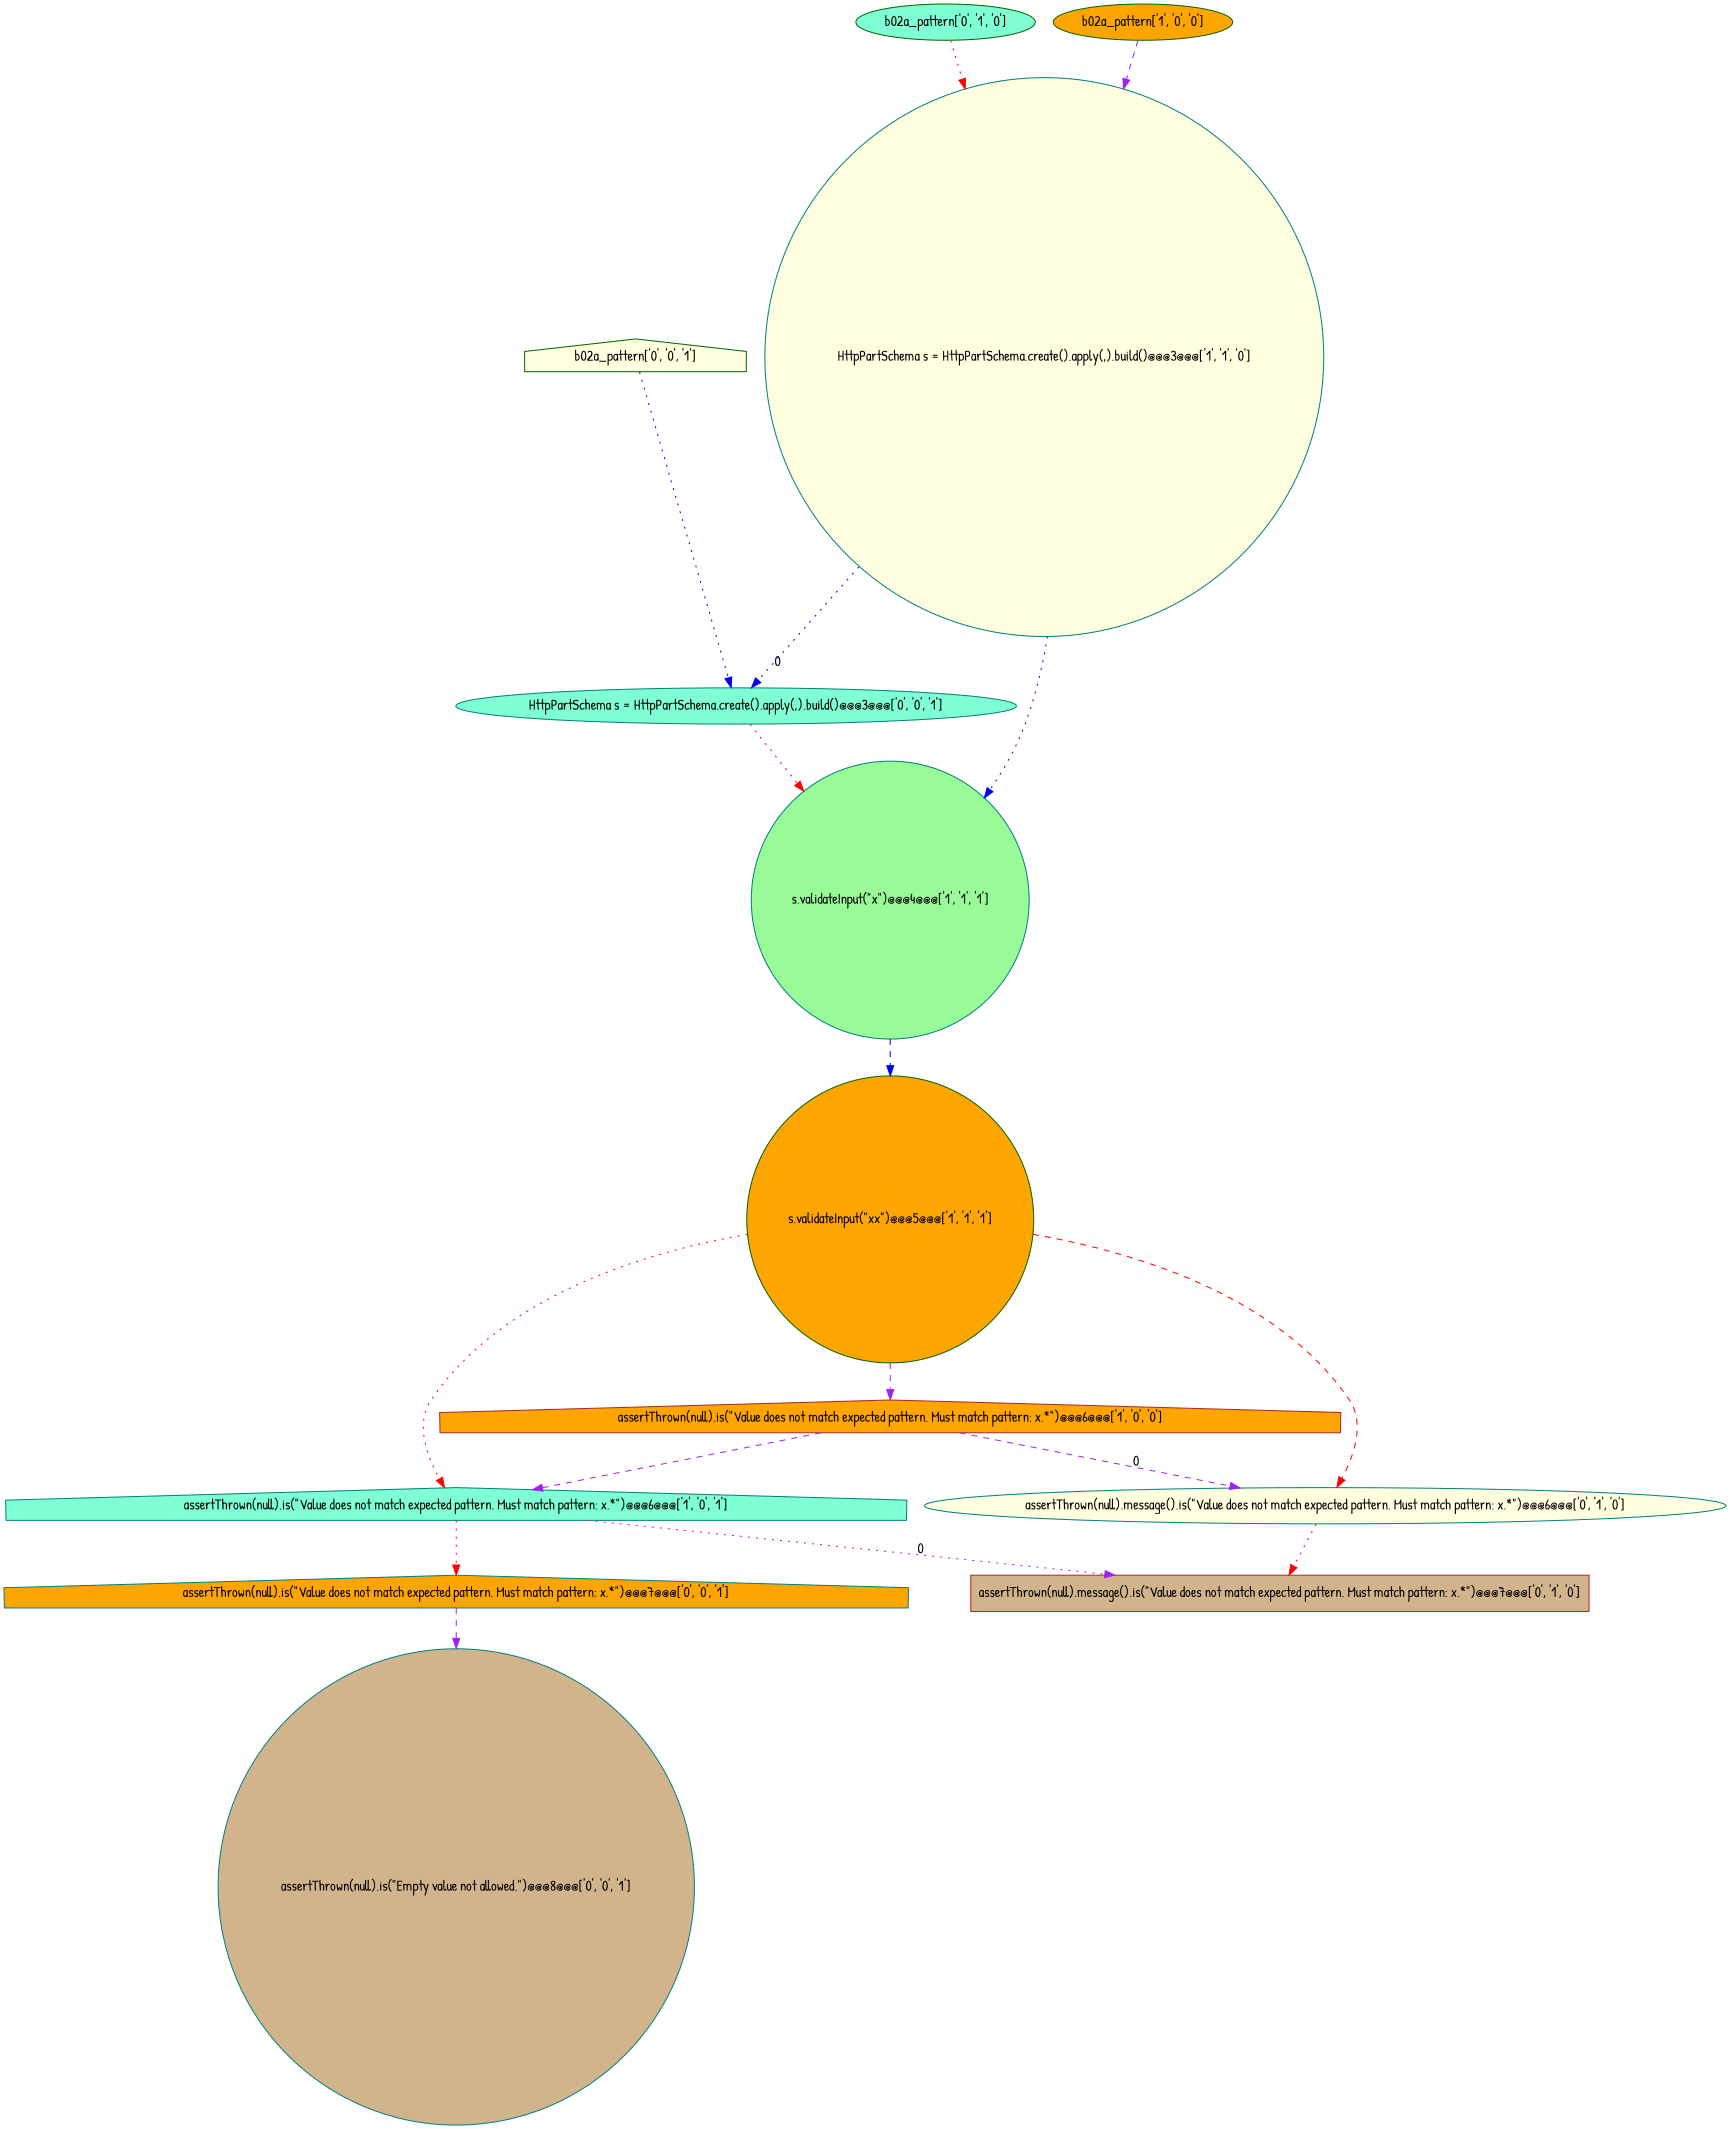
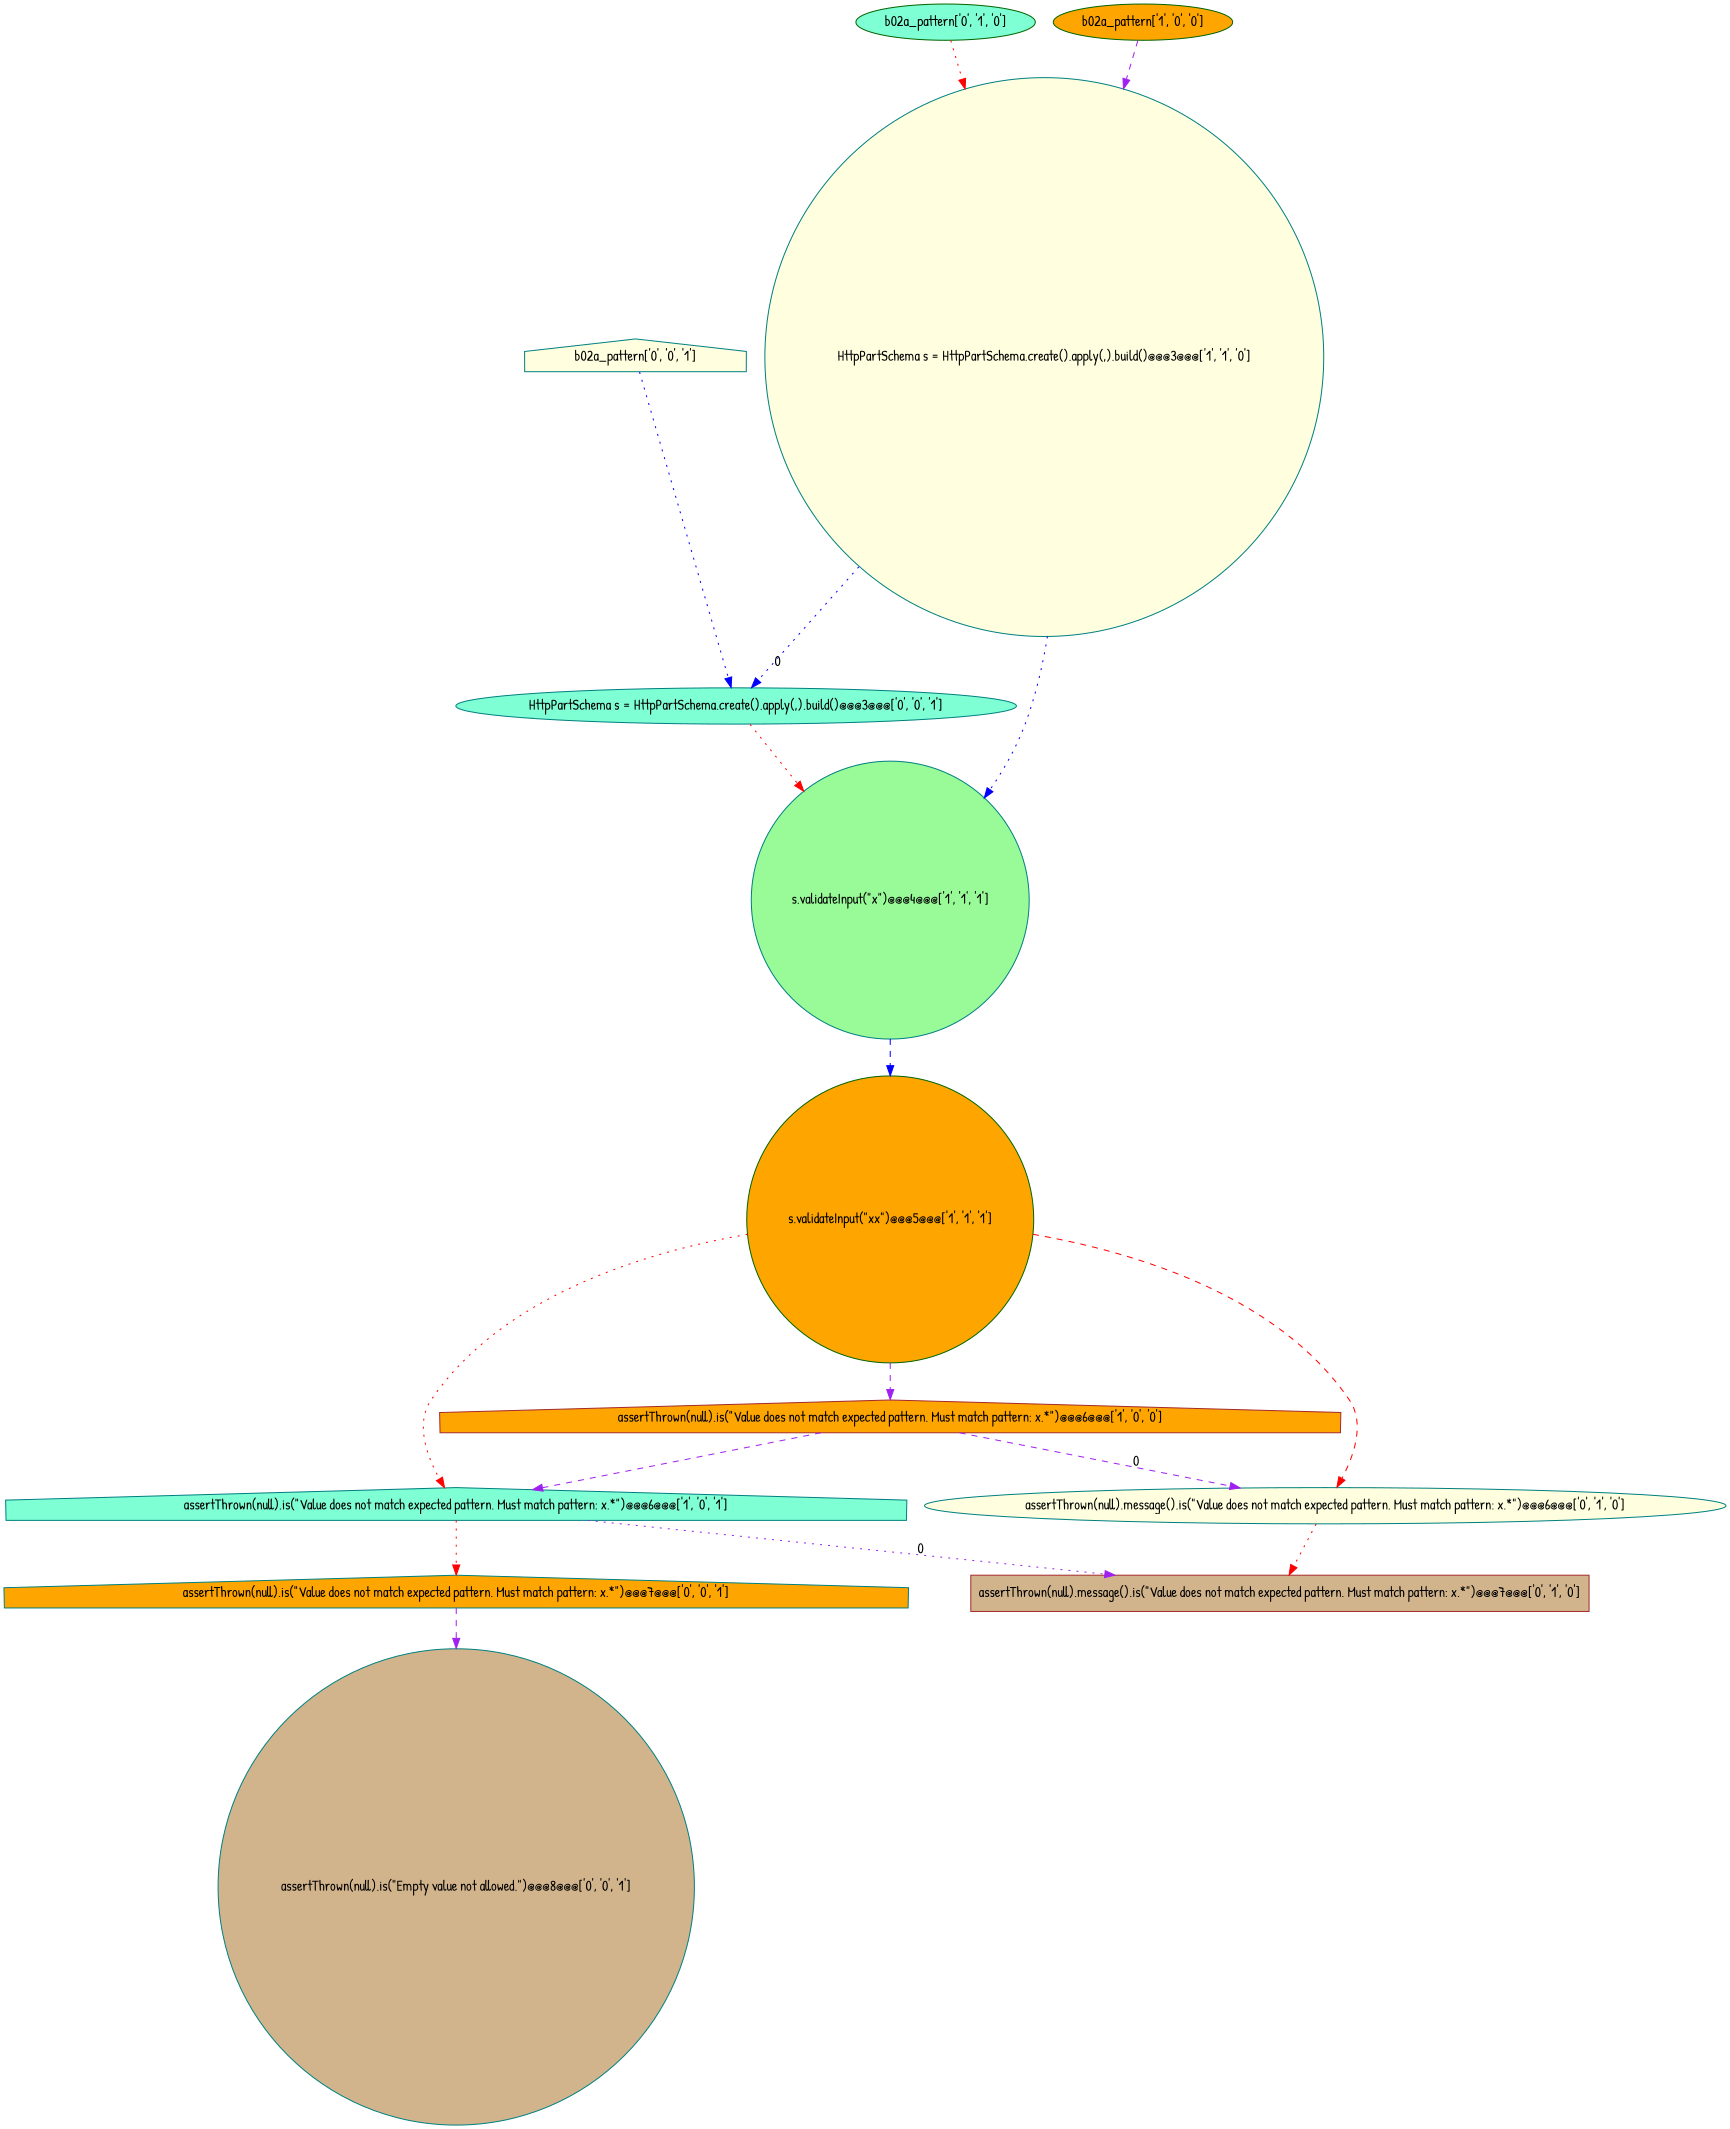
node "b02a_pattern['0', '0', '1']": color darkgreen -> teal
